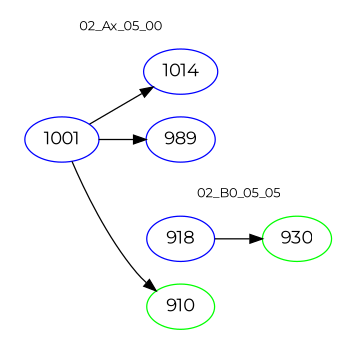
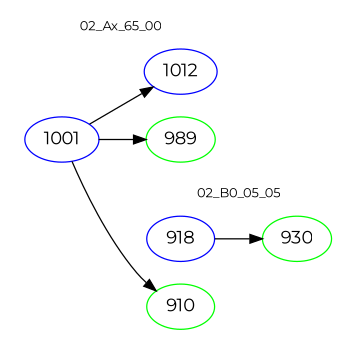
cluster "02_Ax_05_00": label "02_Ax_05_00" -> "02_Ax_65_00"
node "1014": label "1014" -> "1012"
node "989": color blue -> green
